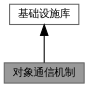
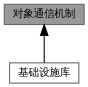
edge "对象通信机制" -> "基础设施库": reversed
